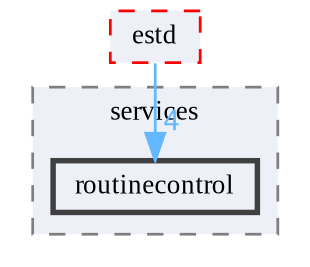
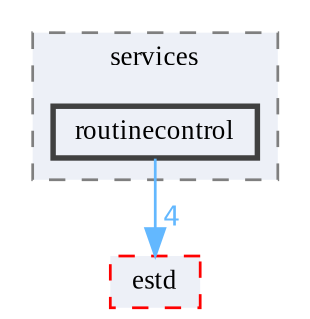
edge "estd" -> "routinecontrol": reversed
